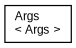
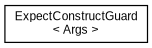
node "Args < Args >": label "Args < Args >" -> "ExpectConstructGuard < Args >"
